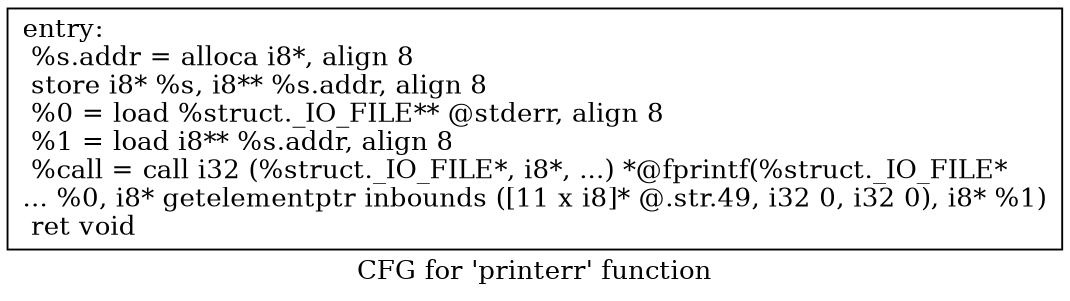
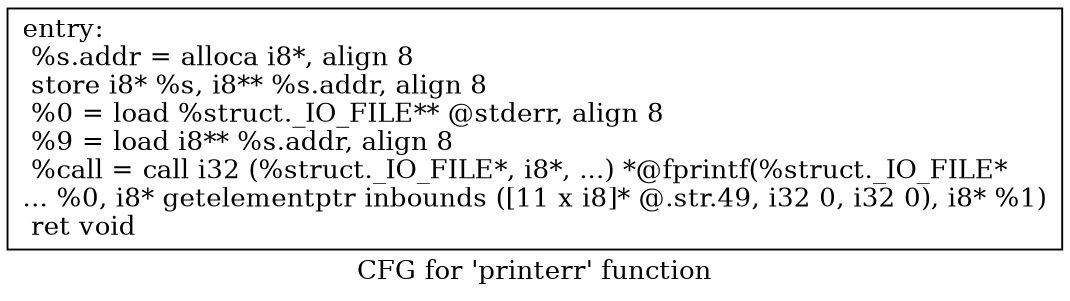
node "entry:": text "%1 = load i8** %s.addr, align 8" -> "%9 = load i8** %s.addr, align 8"
